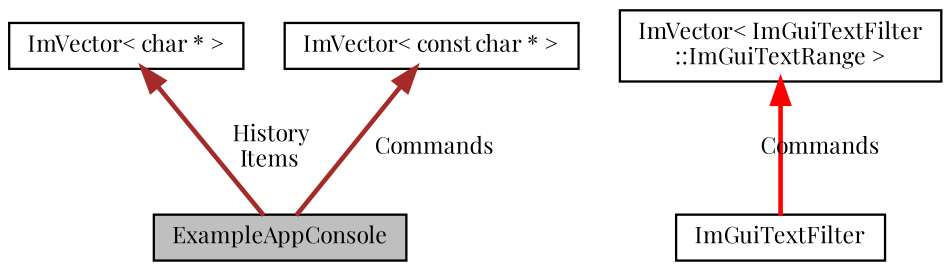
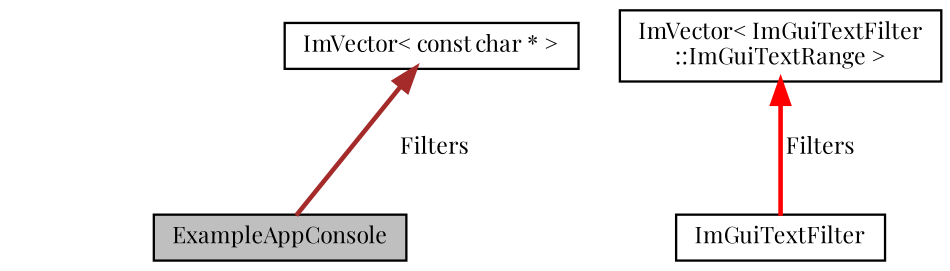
node "ImVector< char * >": removed
edge "ExampleAppConsole" -> "ImVector< const char * >": label " Commands" -> " Filters"
edge "ImGuiTextFilter" -> "ImVector< ImGuiTextFilter ::ImGuiTextRange >": label " Commands" -> " Filters"
